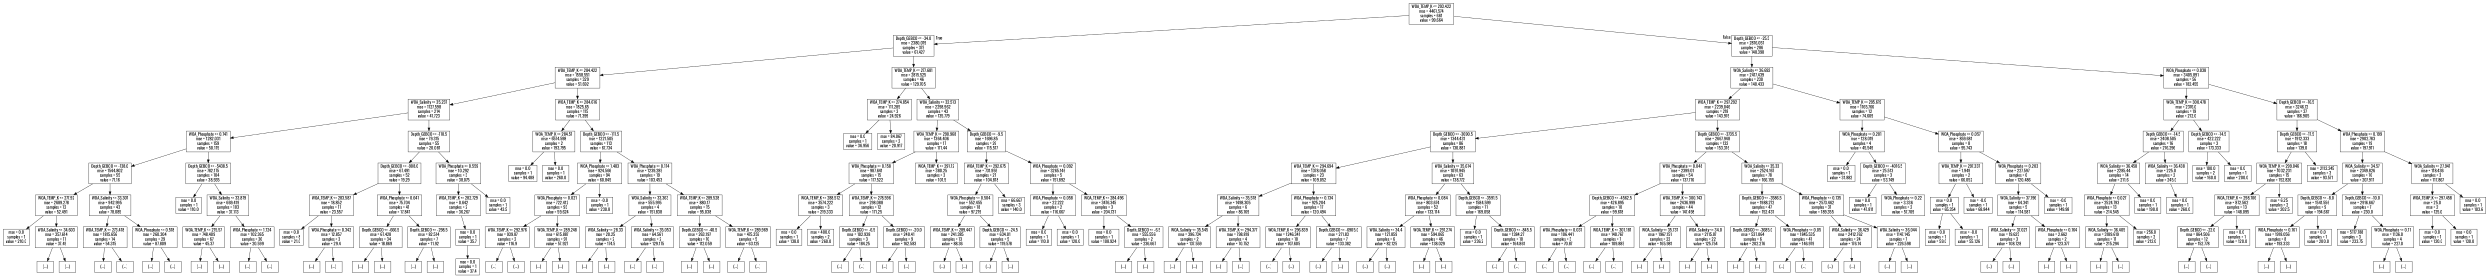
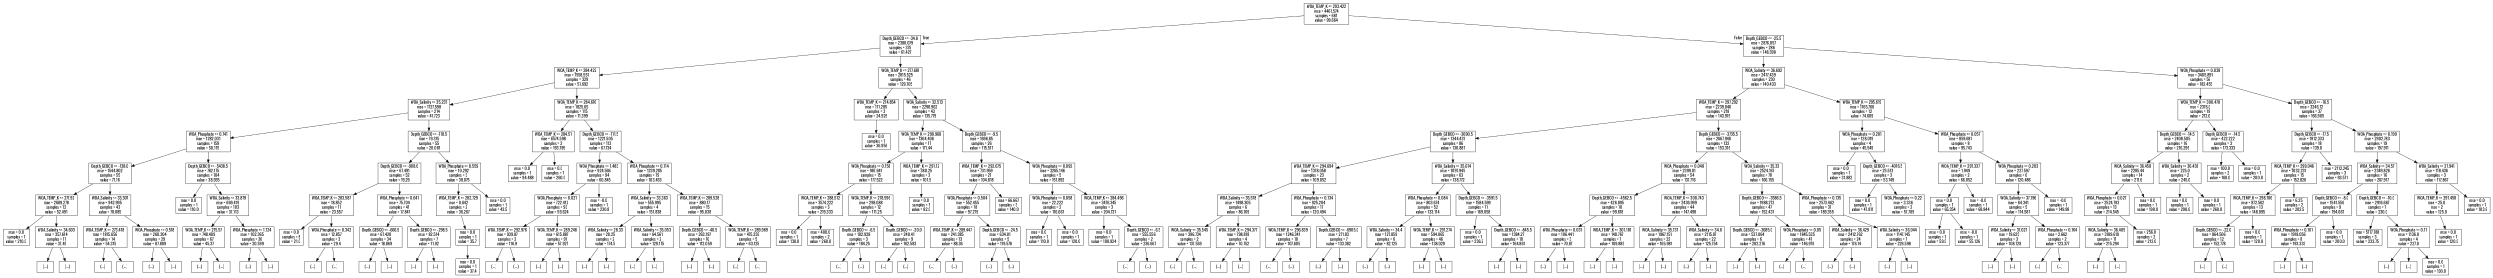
node "mse = 84.067 samples = 2 value = 20.917": removed
node "mse = 0.0 samples = 1 value = 82.0": added
node "mse = 0.0 samples = 1 value = 290.0": added
edge "WOA_TEMP_K <= 297.458 mse = 25.0 mse = 2 value = 125.0" -> "mse = 0.0 samples = 1 value = 130.0": now "WOA_Phosphate <= 0.11 mse = 1136.0 samples = 4 value = 227.0" -> "mse = 0.0 samples = 1 value = 130.0"
